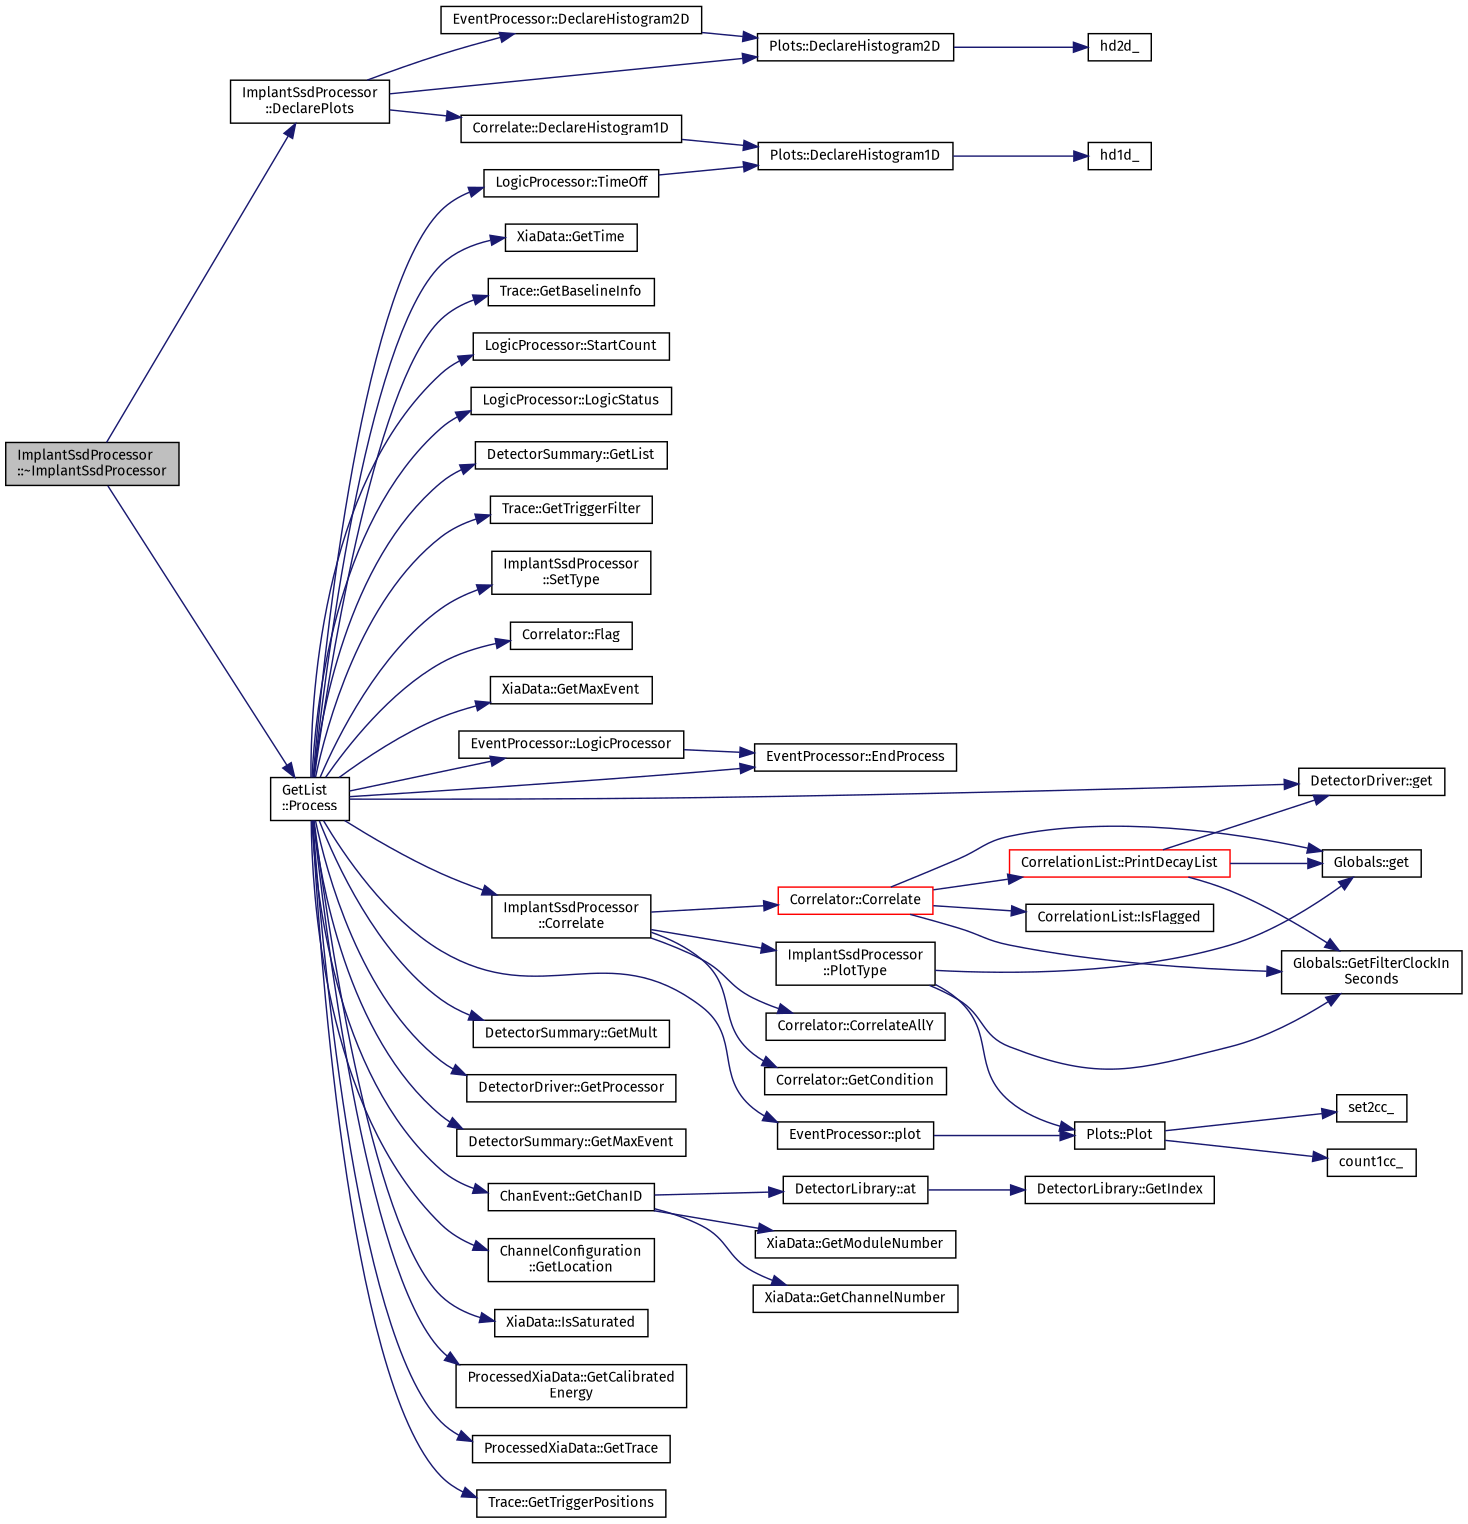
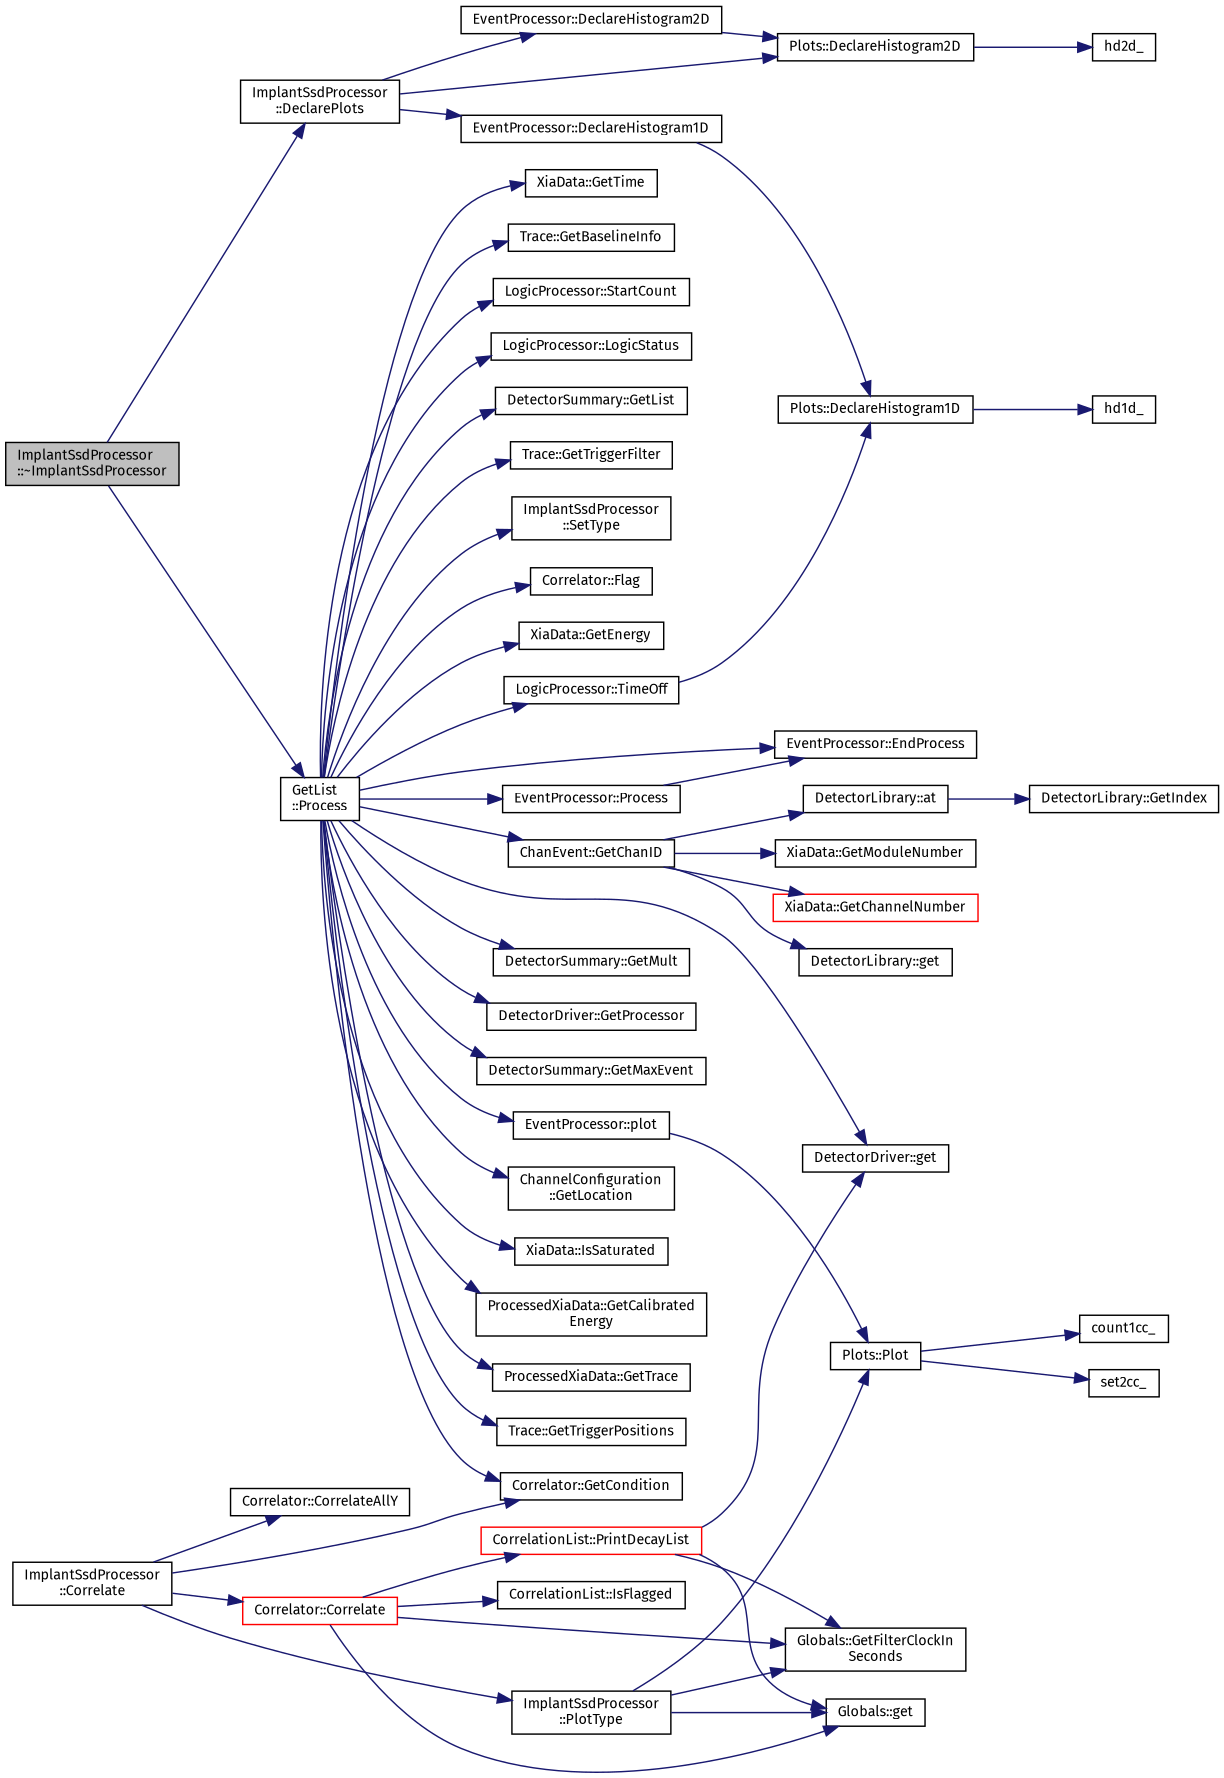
node "Correlate::DeclareHistogram1D": label "Correlate::DeclareHistogram1D" -> "EventProcessor::DeclareHistogram1D"
node "XiaData::GetMaxEvent": label "XiaData::GetMaxEvent" -> "XiaData::GetEnergy"
node "EventProcessor::LogicProcessor": label "EventProcessor::LogicProcessor" -> "EventProcessor::Process"
edge "GetList ::Process" -> "ImplantSsdProcessor ::Correlate": now "GetList ::Process" -> "Correlator::GetCondition"
node "DetectorLibrary::get": added
node "XiaData::GetChannelNumber": color black -> red
